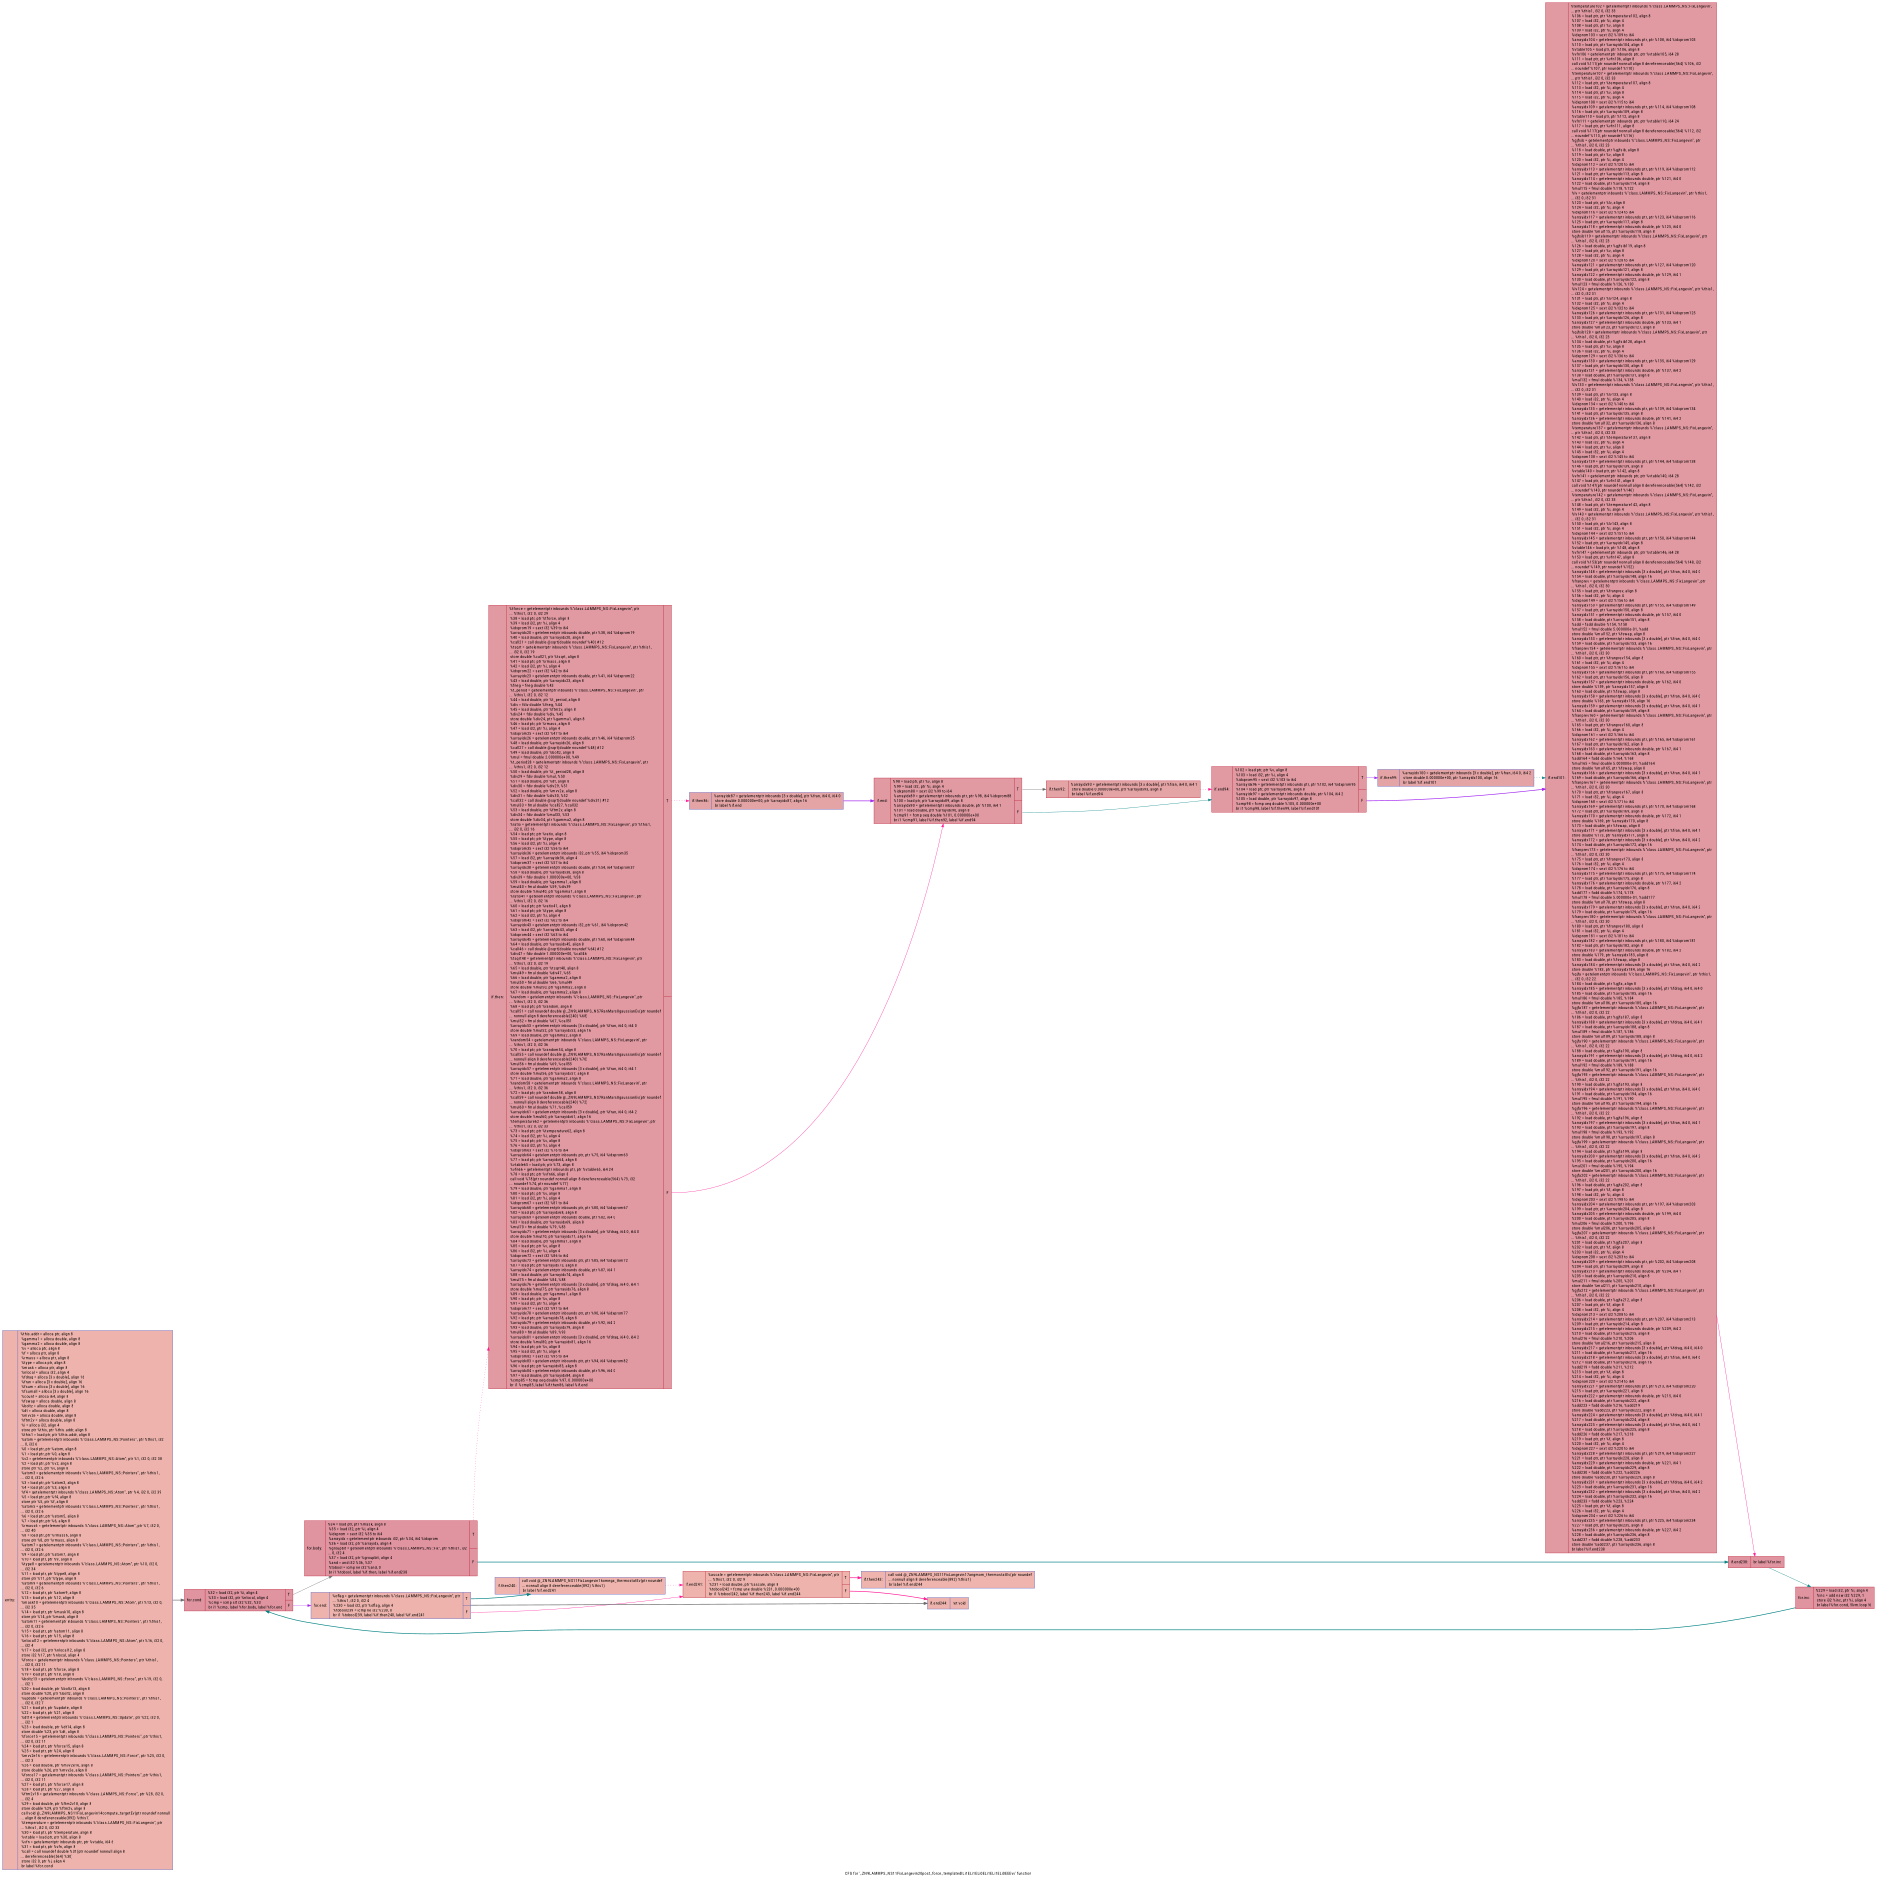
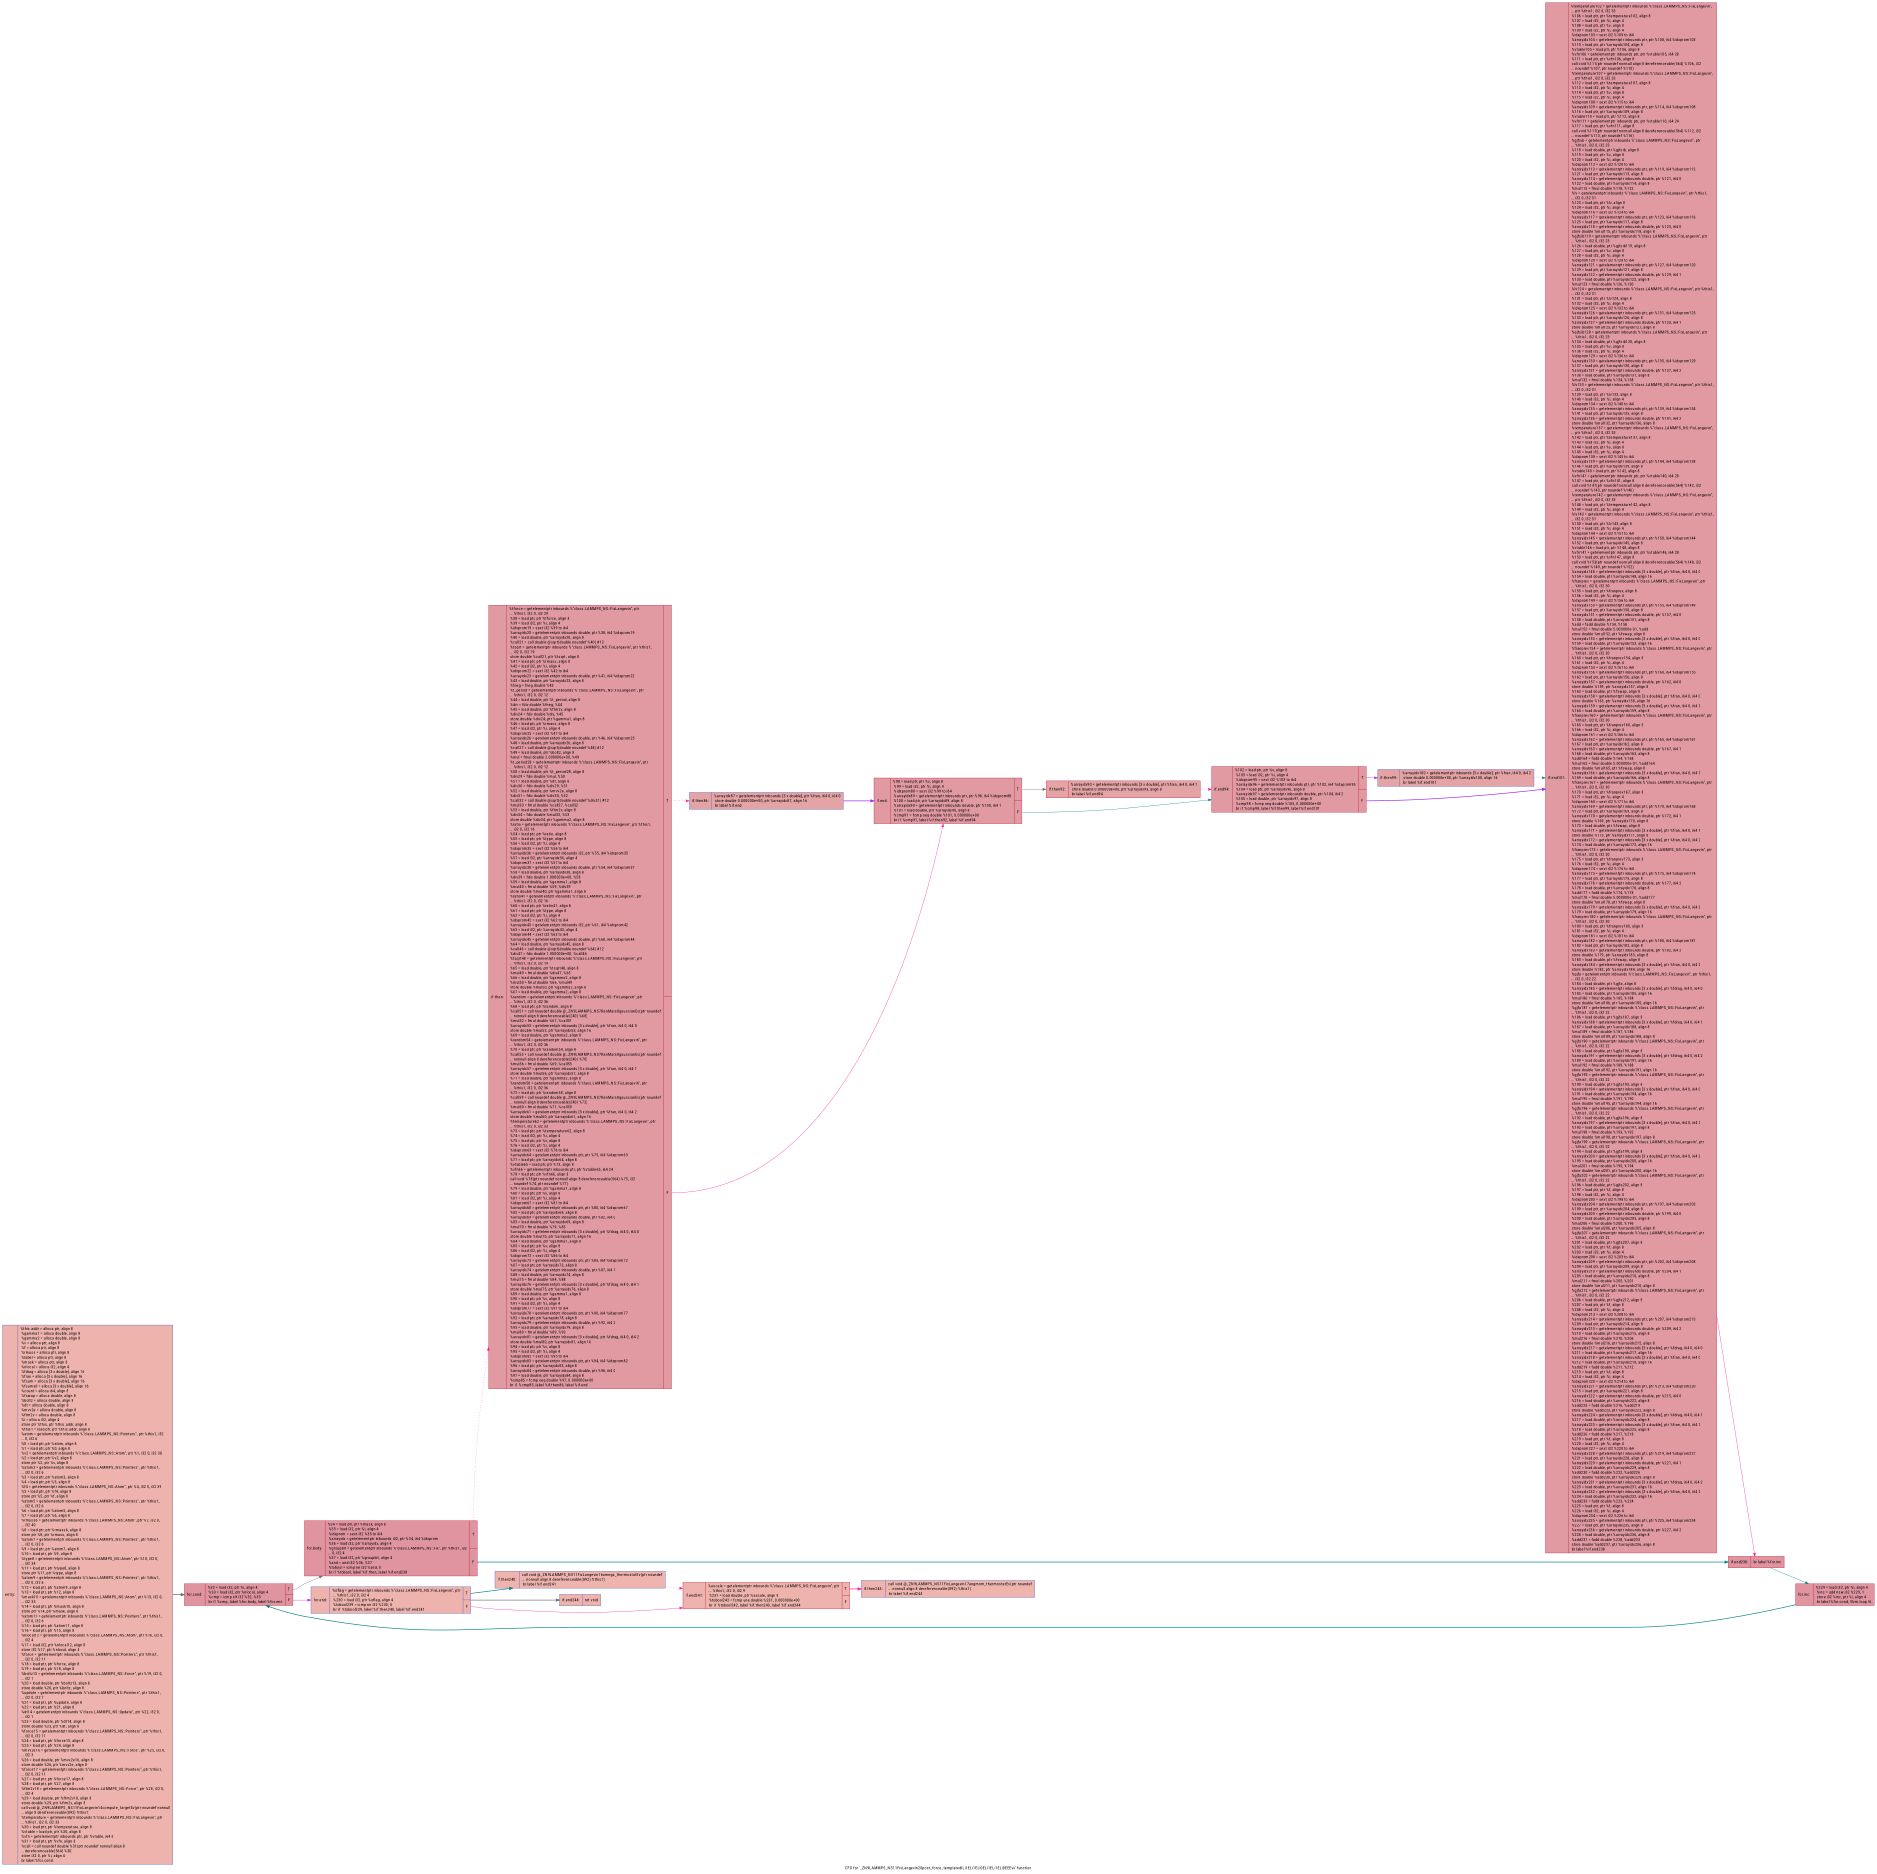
node "entry:": text "%type = alloca ptr, align 8" -> "%label = alloca ptr, align 8"
edge "if.end241:" -> "if.end244:": removed
